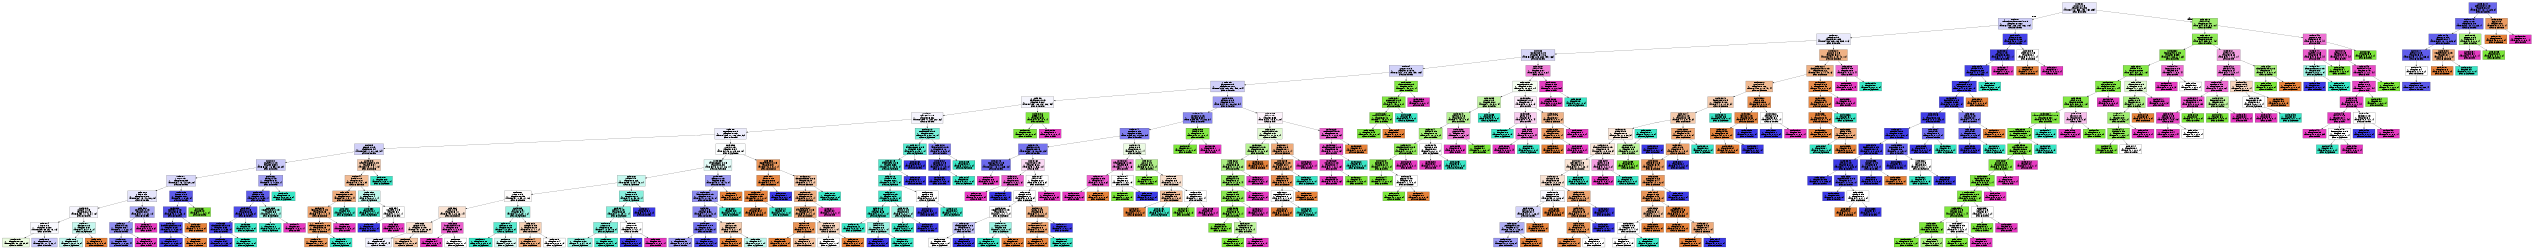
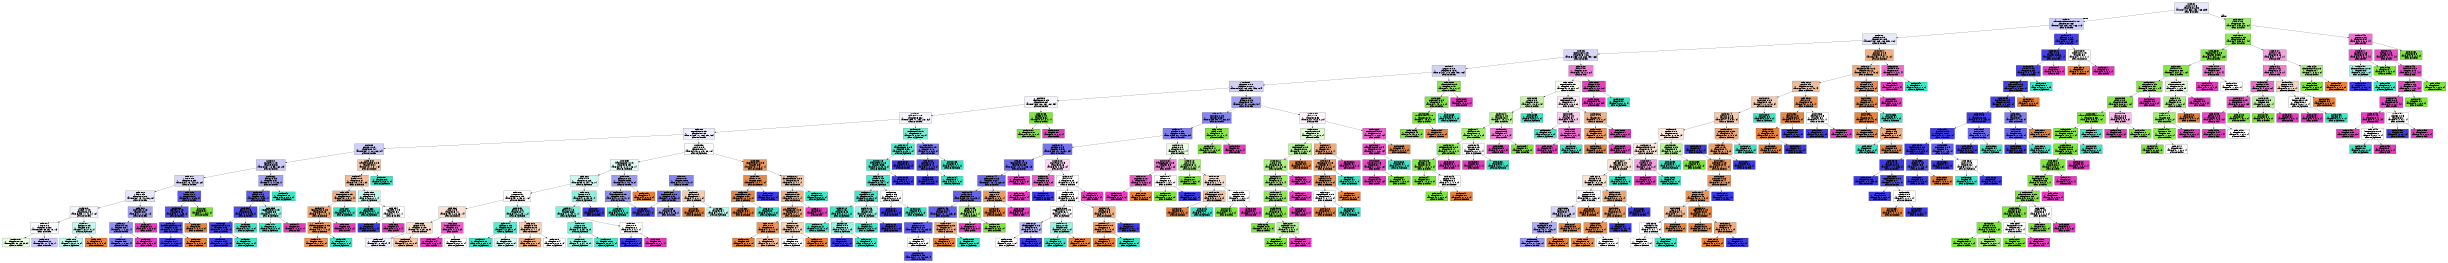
edge "node #298" -> "node #297": reversed
edge "node #143" -> "node #144": added
edge "node #86" -> "node #87": now "node #86" -> "node #90"
